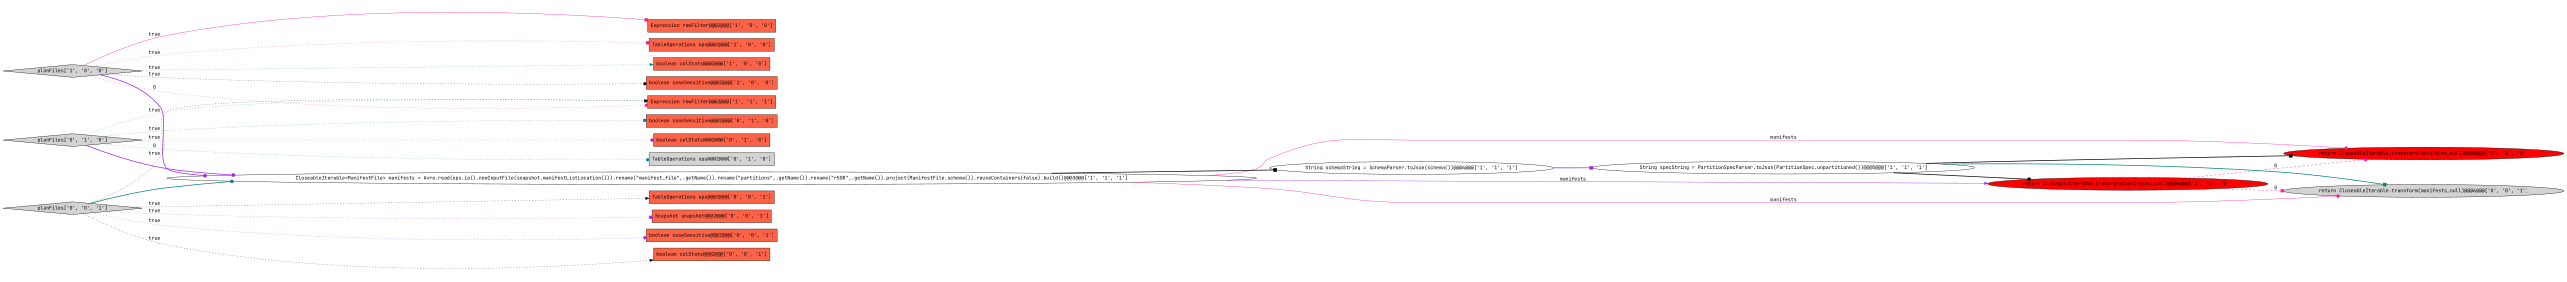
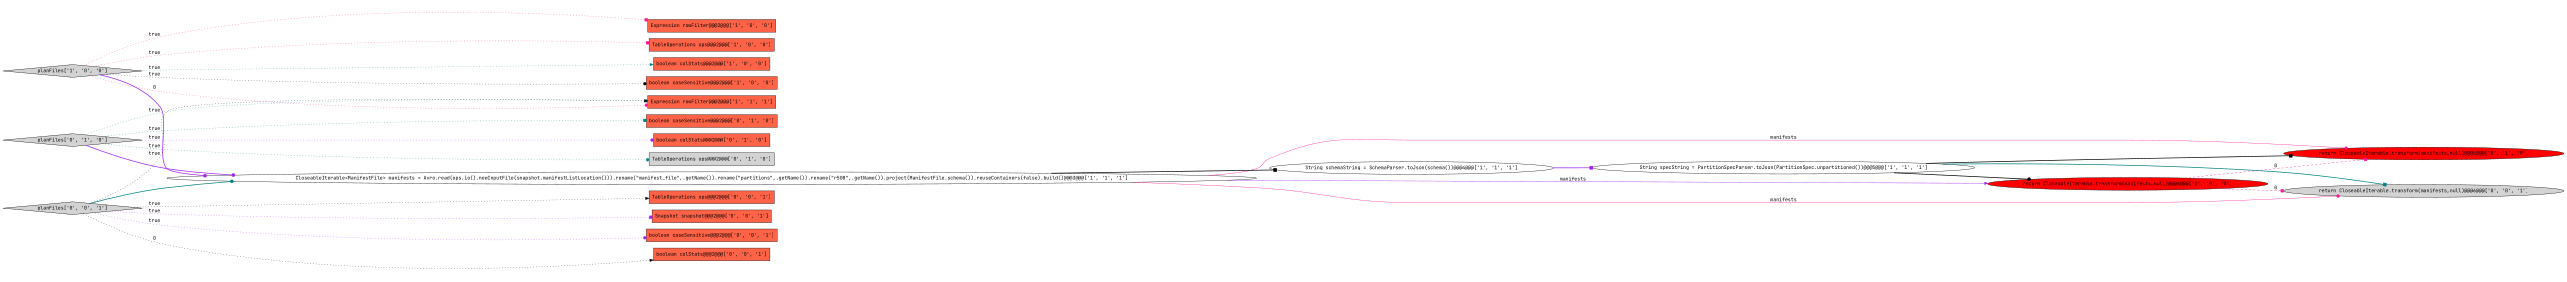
edge "planFiles['1', '0', '0']" -> "Expression rowFilter@@@2@@@['1', '0', '0']": style solid -> dotted
edge "planFiles['0', '1', '0']" -> "TableOperations ops@@@2@@@['0', '1', '0']": label "0" -> "true"
edge "planFiles['0', '0', '1']" -> "boolean colStats@@@2@@@['0', '0', '1']": label "true" -> "0"
